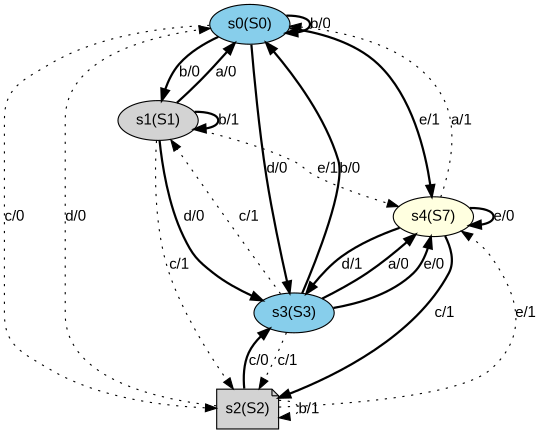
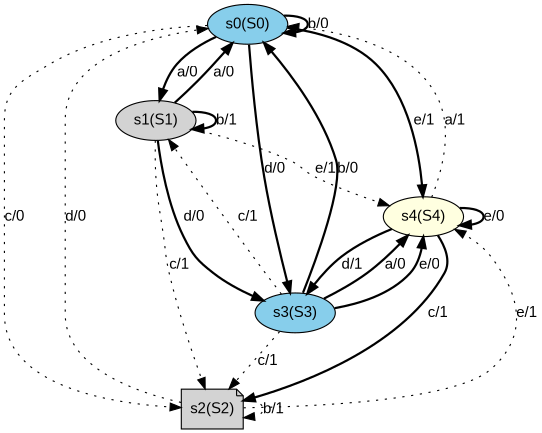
edge "s0(S0)" -> "s1(S1)": label "b/0" -> "a/0"
node "s4(S7)": label "s4(S7)" -> "s4(S4)"
edge "s2(S2)" -> "s3(S3)": removed, label "c/0"
